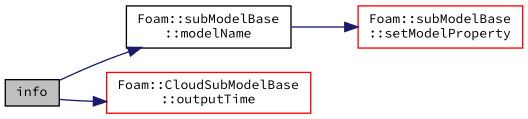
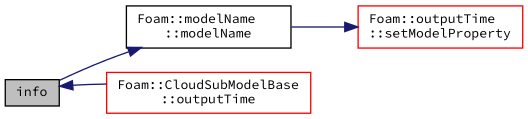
node "Foam::subModelBase ::modelName": label "Foam::subModelBase ::modelName" -> "Foam::modelName ::modelName"
node "Foam::subModelBase ::setModelProperty": label "Foam::subModelBase ::setModelProperty" -> "Foam::outputTime ::setModelProperty"
edge "info" -> "Foam::CloudSubModelBase ::outputTime": reversed
